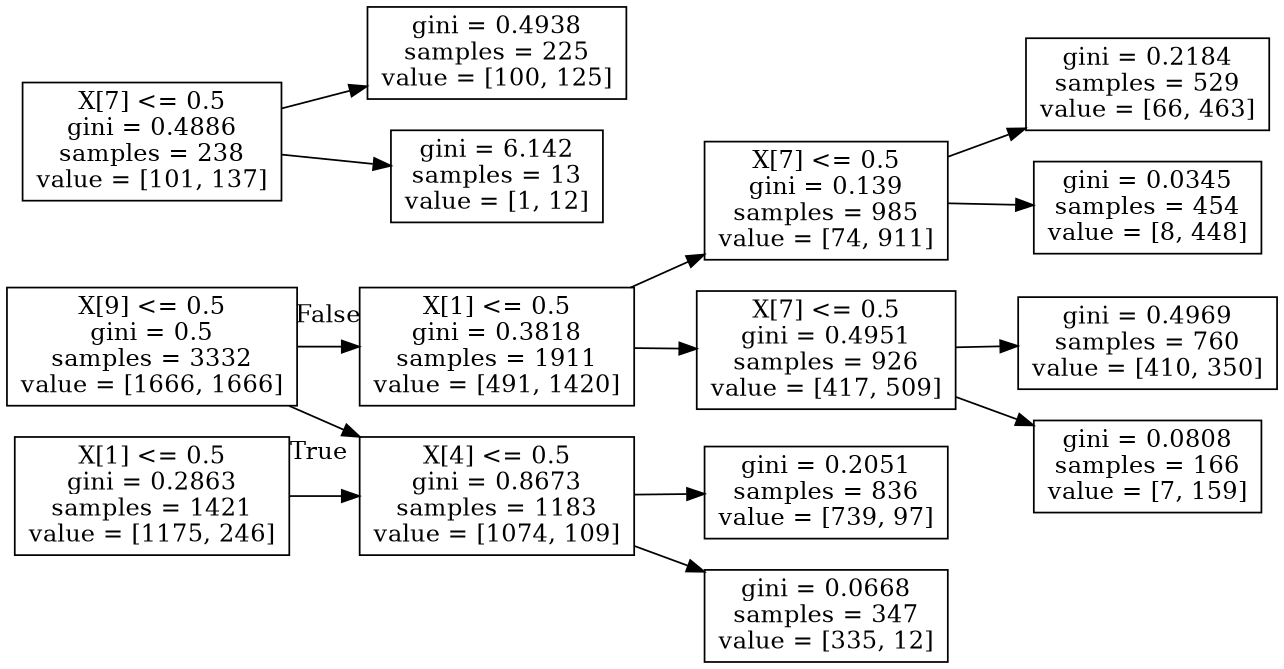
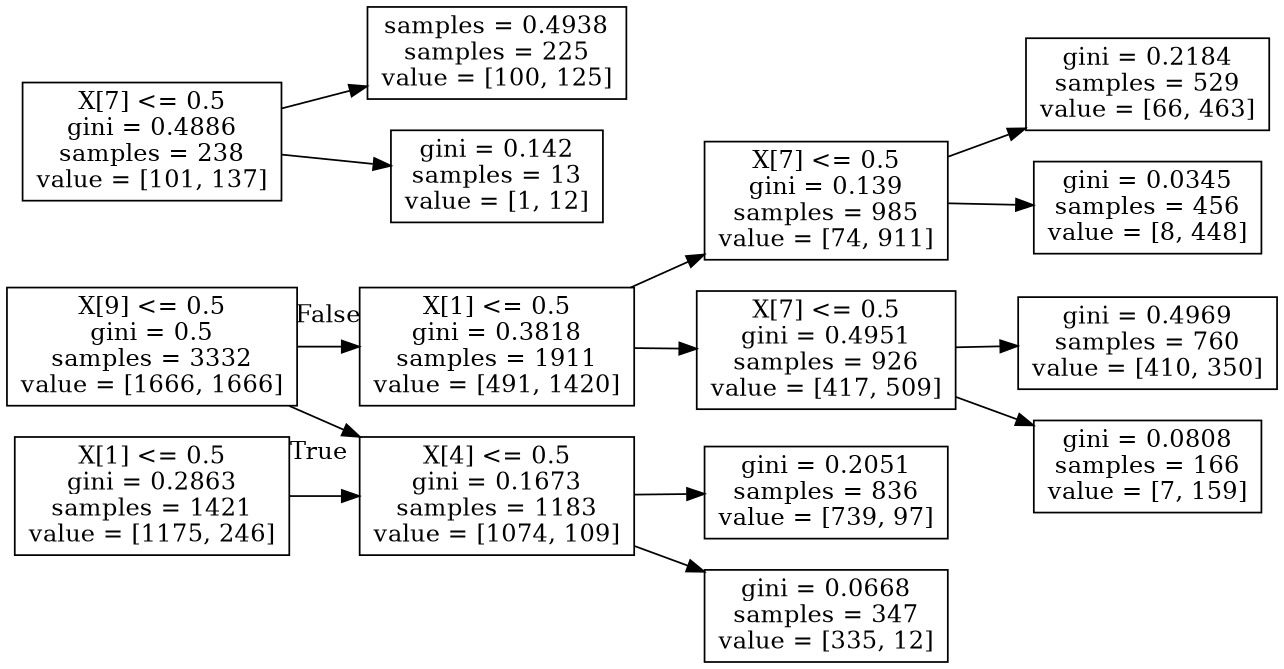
node "gini = 0.4938 samples = 225 value = [100, 125]": label "gini = 0.4938 samples = 225 value = [100, 125]" -> "samples = 0.4938 samples = 225 value = [100, 125]"
node "gini = 6.142 samples = 13 value = [1, 12]": label "gini = 6.142 samples = 13 value = [1, 12]" -> "gini = 0.142 samples = 13 value = [1, 12]"
node "gini = 0.0345 samples = 454 value = [8, 448]": label "gini = 0.0345 samples = 454 value = [8, 448]" -> "gini = 0.0345 samples = 456 value = [8, 448]"
node "X[4] <= 0.5 gini = 0.8673 samples = 1183 value = [1074, 109]": label "X[4] <= 0.5 gini = 0.8673 samples = 1183 value = [1074, 109]" -> "X[4] <= 0.5 gini = 0.1673 samples = 1183 value = [1074, 109]"
